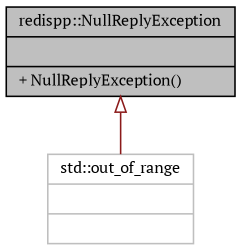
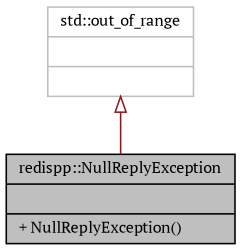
edge "std::out_of_range" -> "redispp::NullReplyException": reversed
